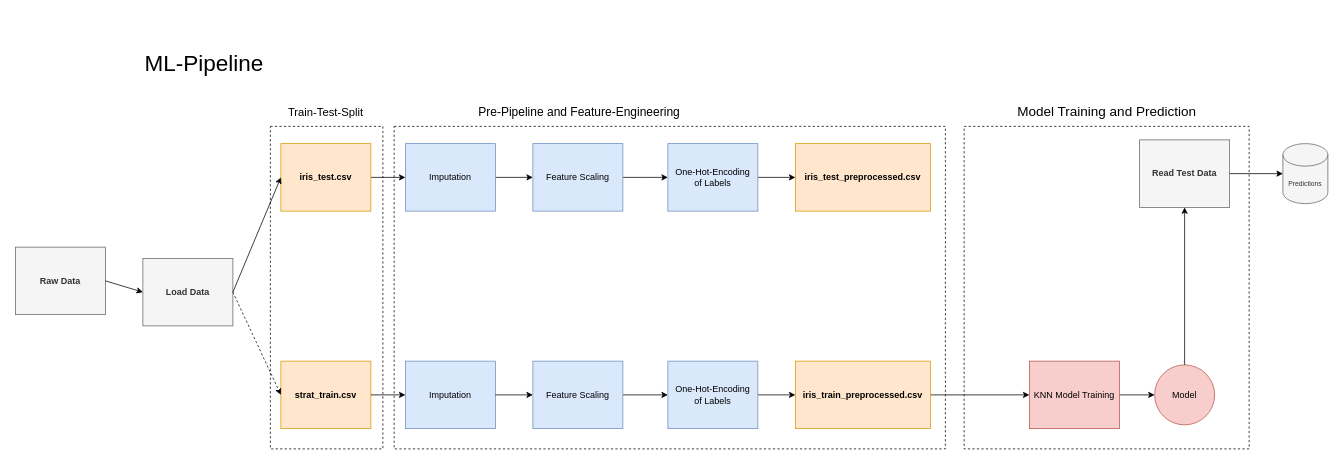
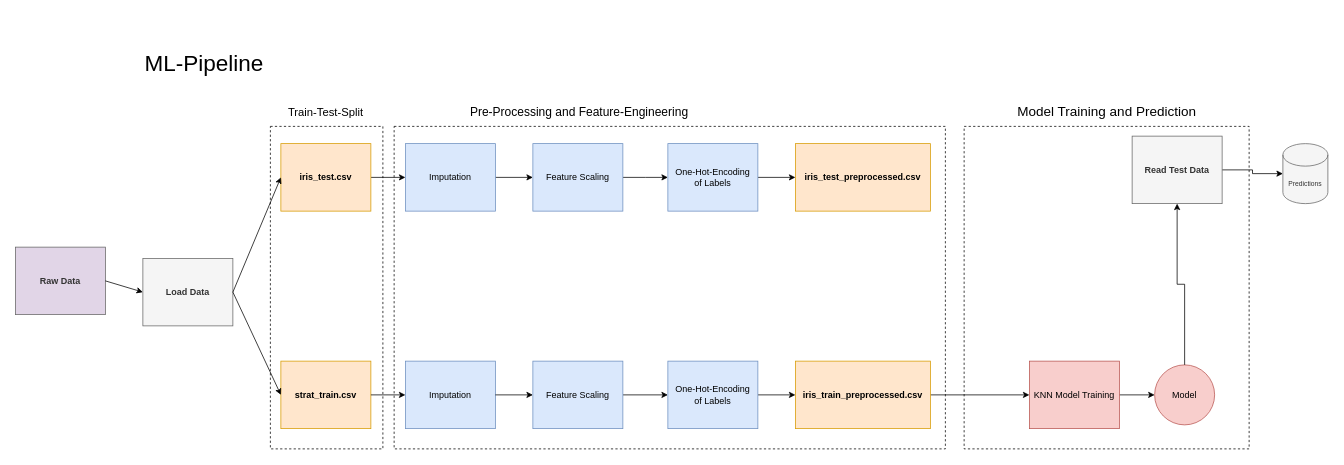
node "Pre-Pipeline and Feature-Engineering": label "Pre-Pipeline and Feature-Engineering" -> "Pre-Processing and Feature-Engineering"
node "Read Test Data": moved (1185, 174) -> (1177, 170)
node "Raw Data": fillcolor #f5f5f5 -> #e1d5e7
edge "Load Data" -> "strat_train.csv": style dashed -> solid
